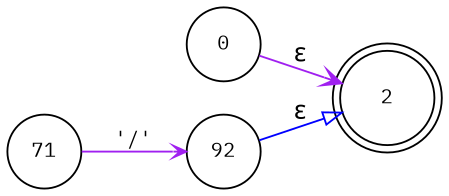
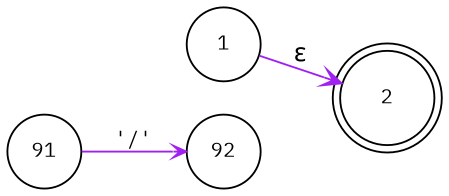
node "0": label "0" -> "1"
edge "92" -> "2": removed, label "ε"
node "71": label "71" -> "91"
